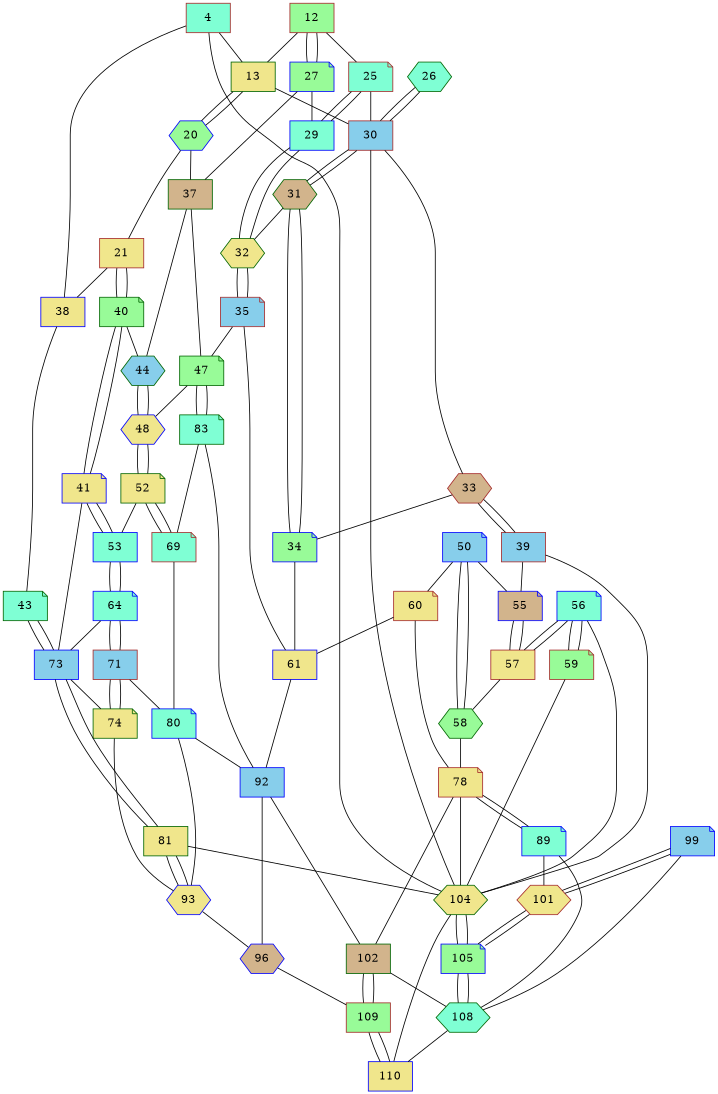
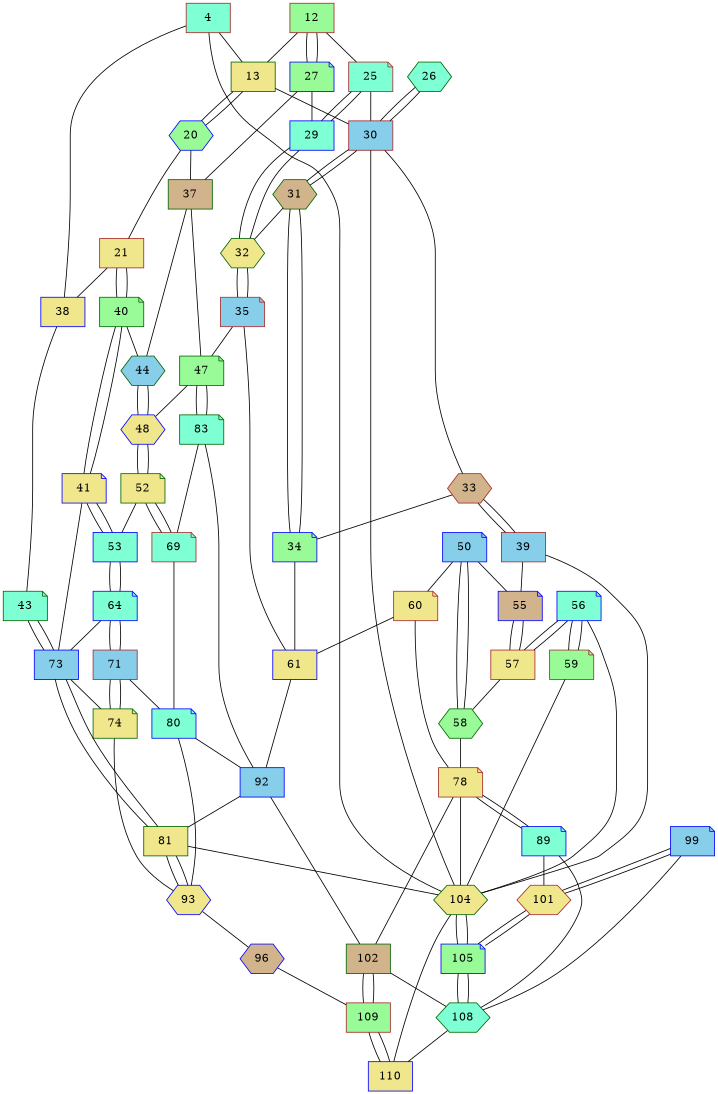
edge "92" -- "96": now "92" -- "81"
